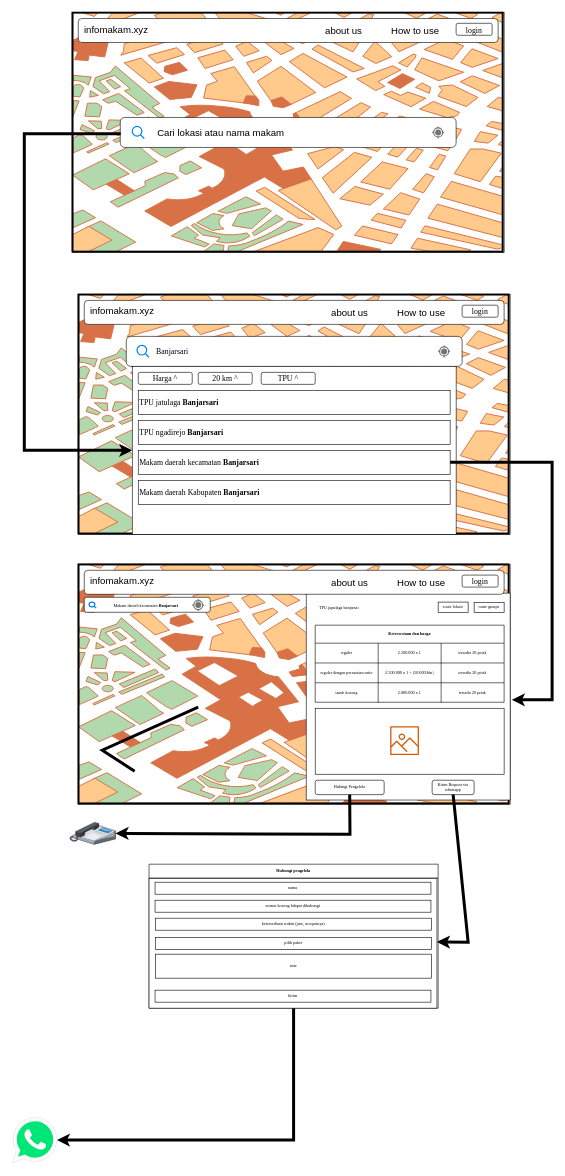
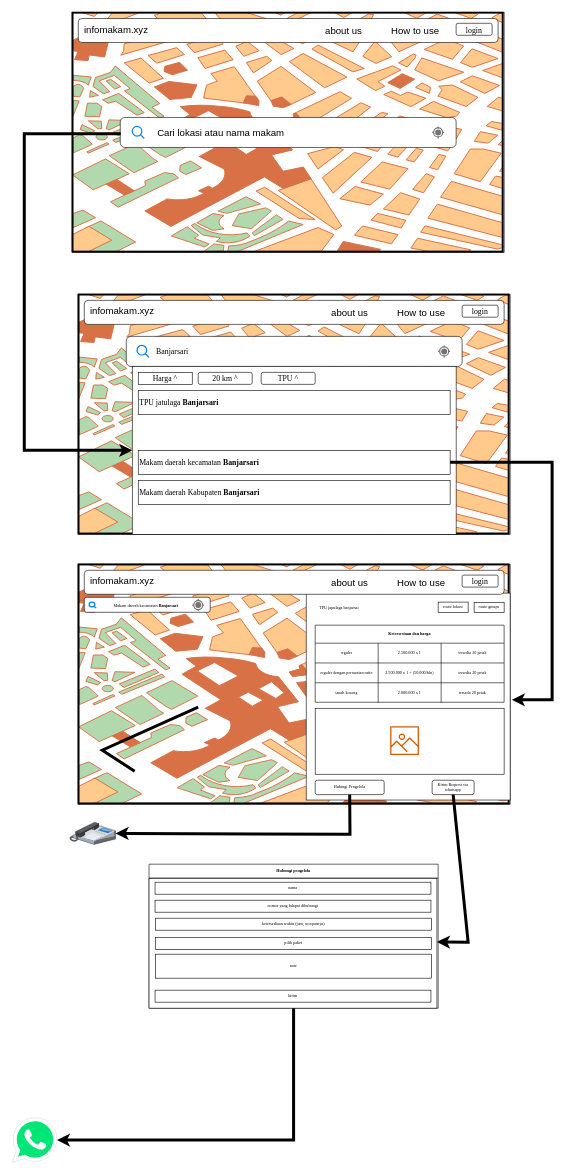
node "Harga ^": shape rounded rectangle -> rectangle
node "TPU ngadirejo Banjarsari": removed
node "nomor kosong bdapat dihubungi": label "nomor kosong bdapat dihubungi" -> "nomor yang bdapat dihubungi"
